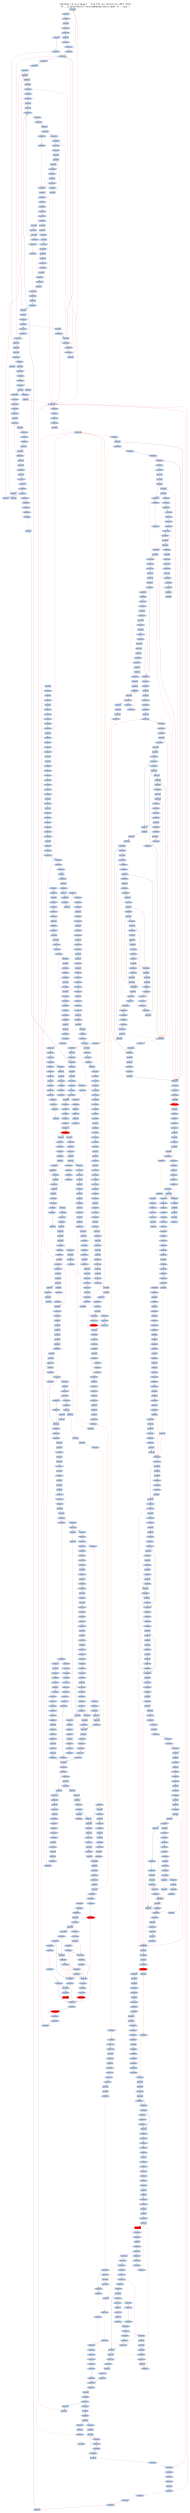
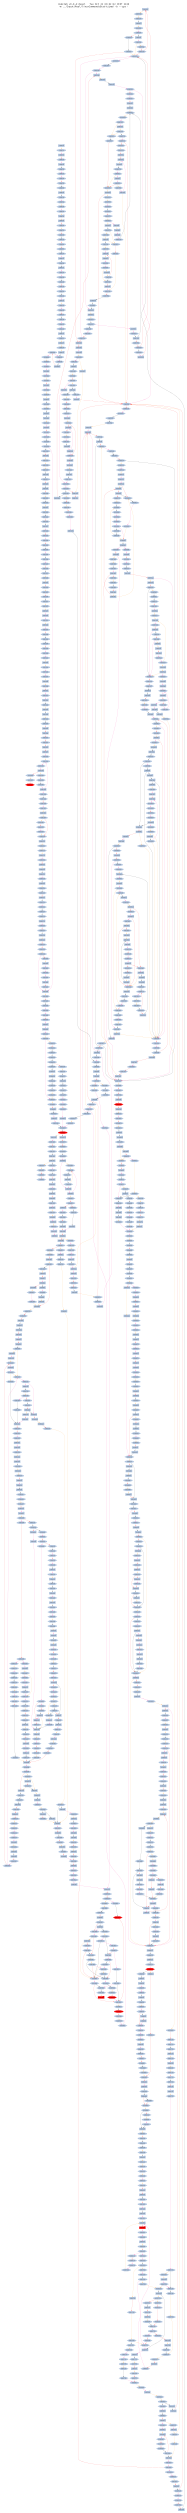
node "0x0807a3b4": added
